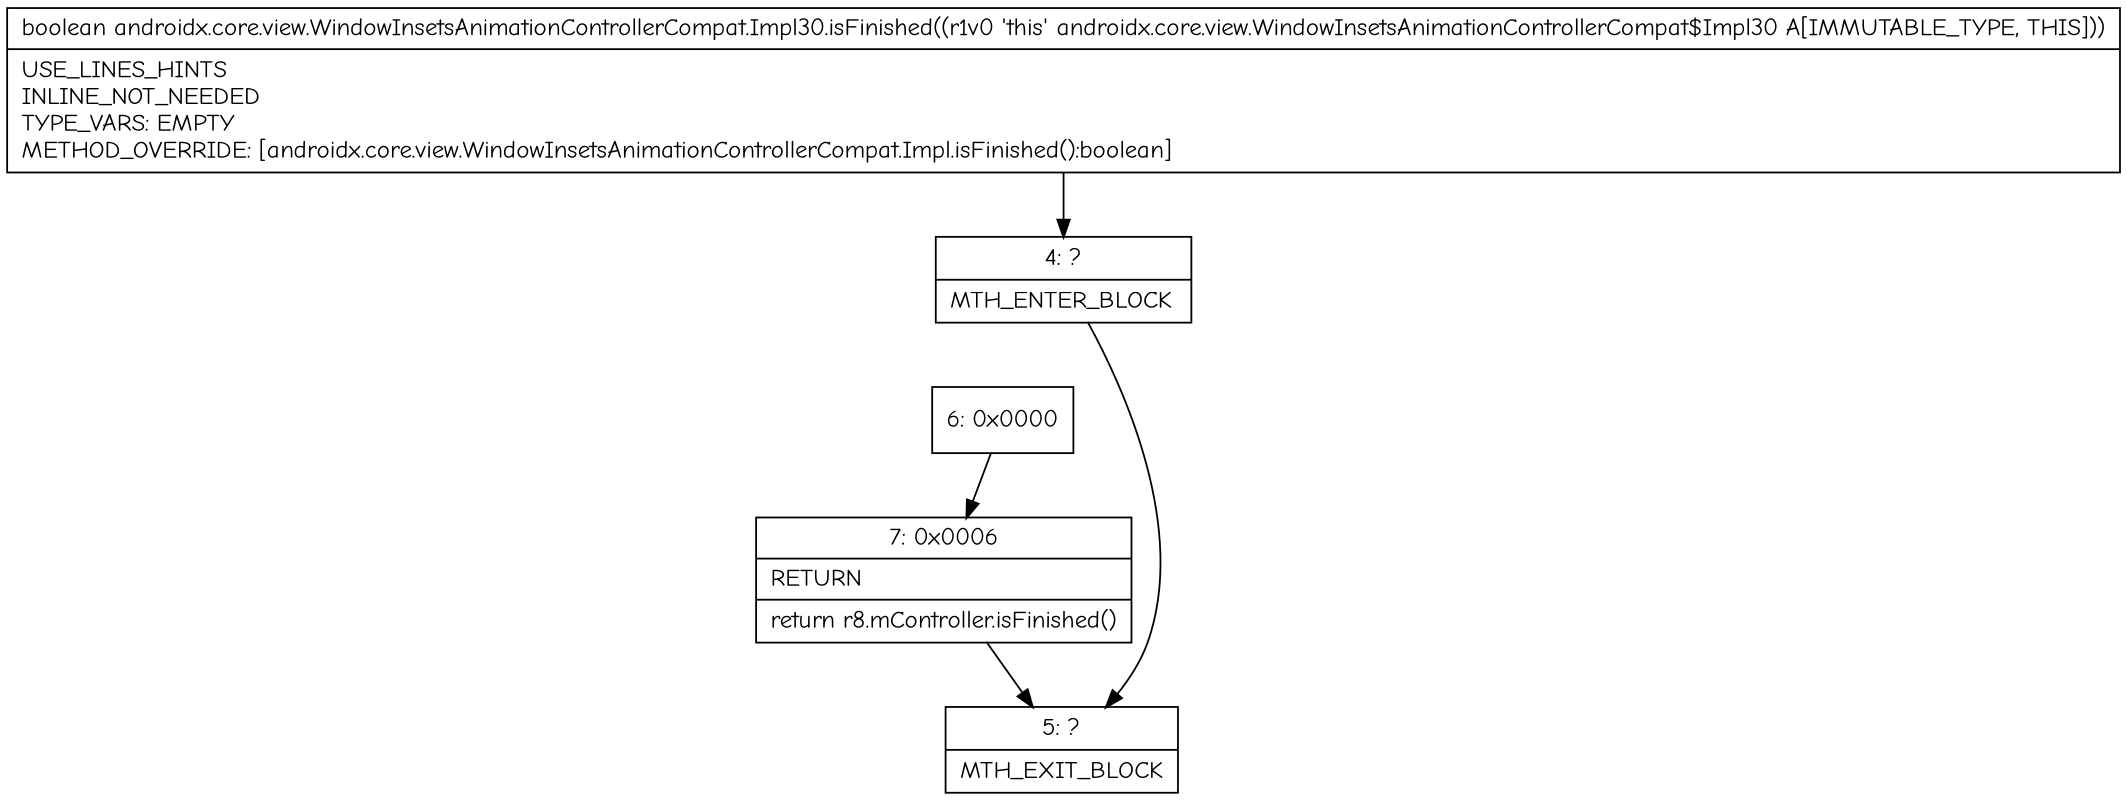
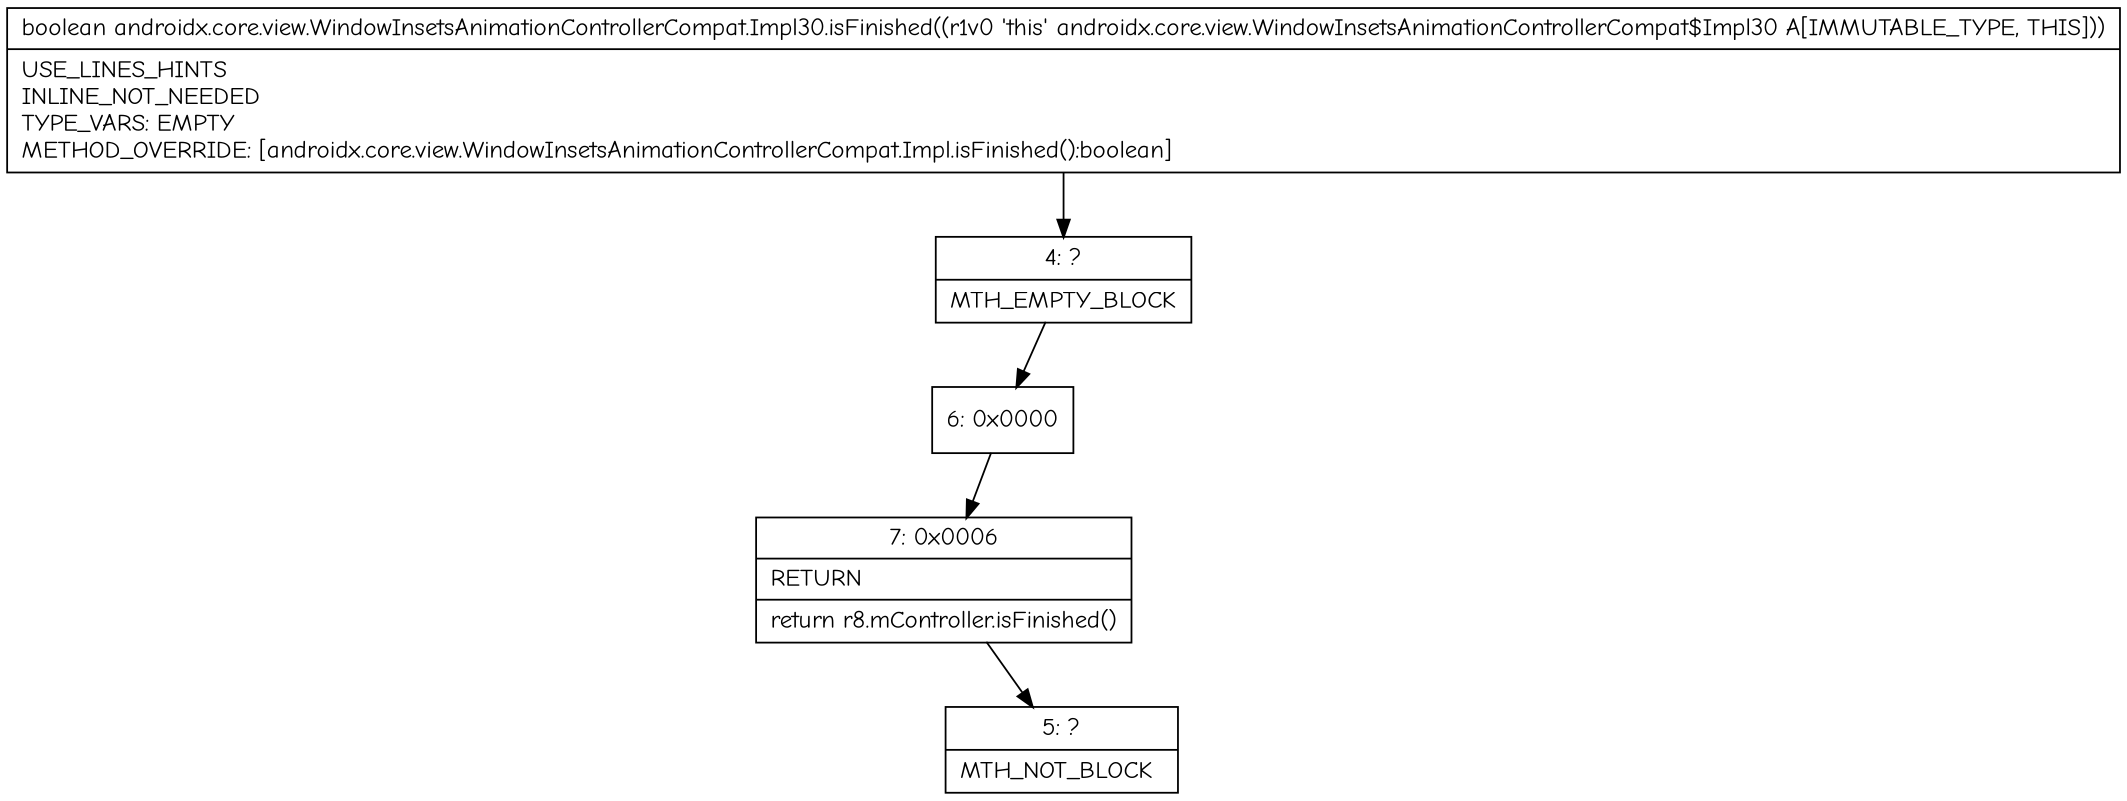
node "4: ?": text "MTH_ENTER_BLOCK" -> "MTH_EMPTY_BLOCK"
edge "4: ?" -> "5: ?": now "4: ?" -> "6: 0x0000"
node "5: ?": text "MTH_EXIT_BLOCK" -> "MTH_NOT_BLOCK"
